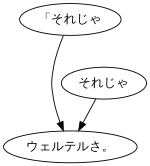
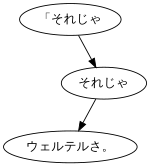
edge "「それじゃ" -> "ウェルテルさ。": now "「それじゃ" -> "それじゃ"
